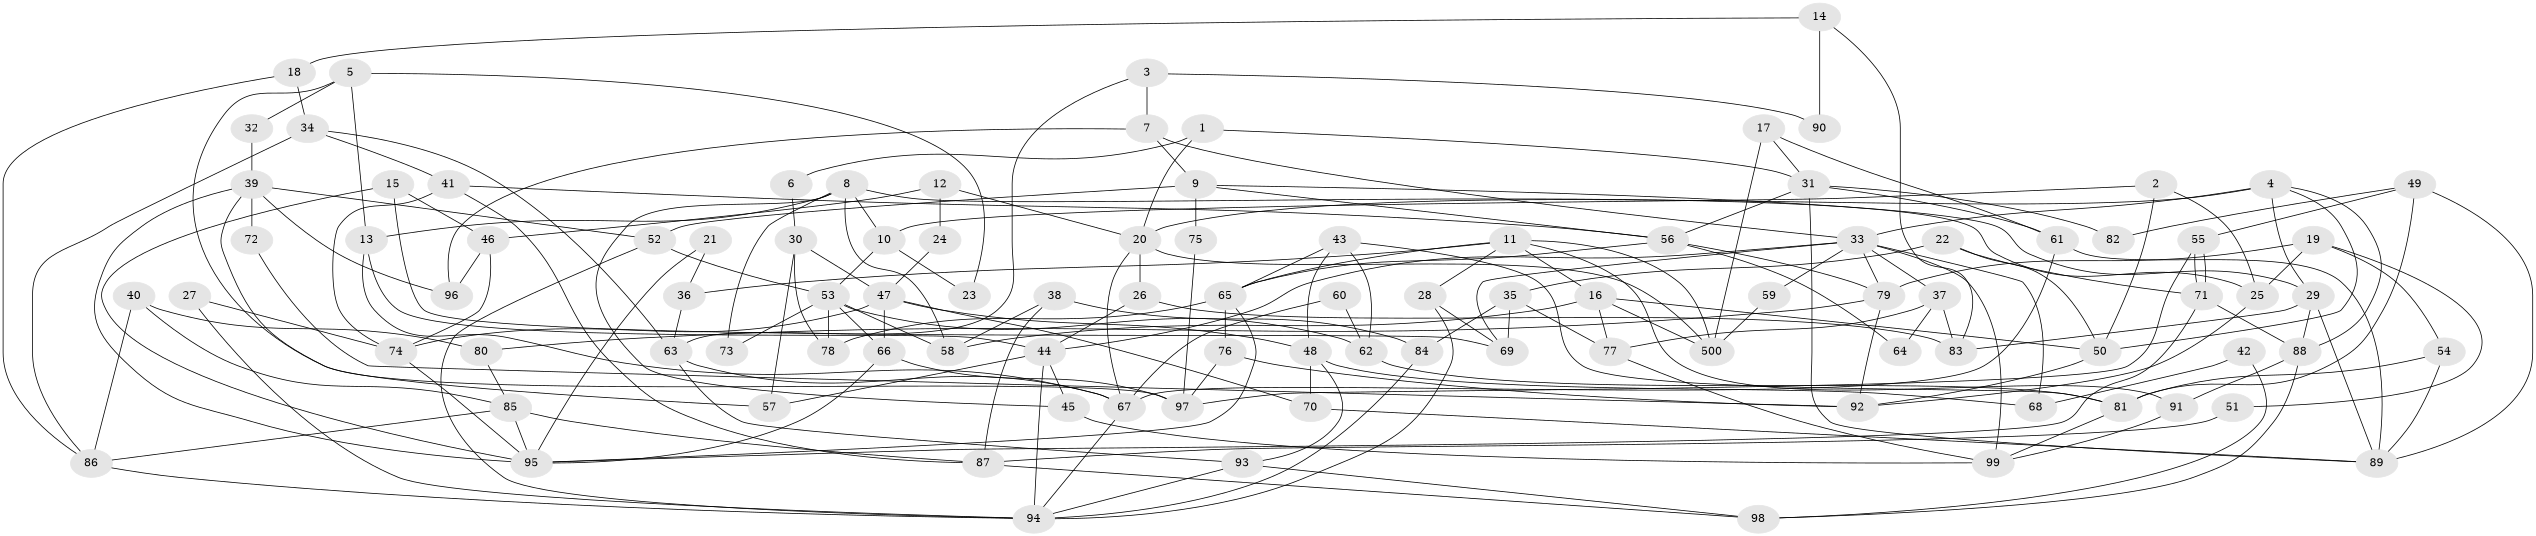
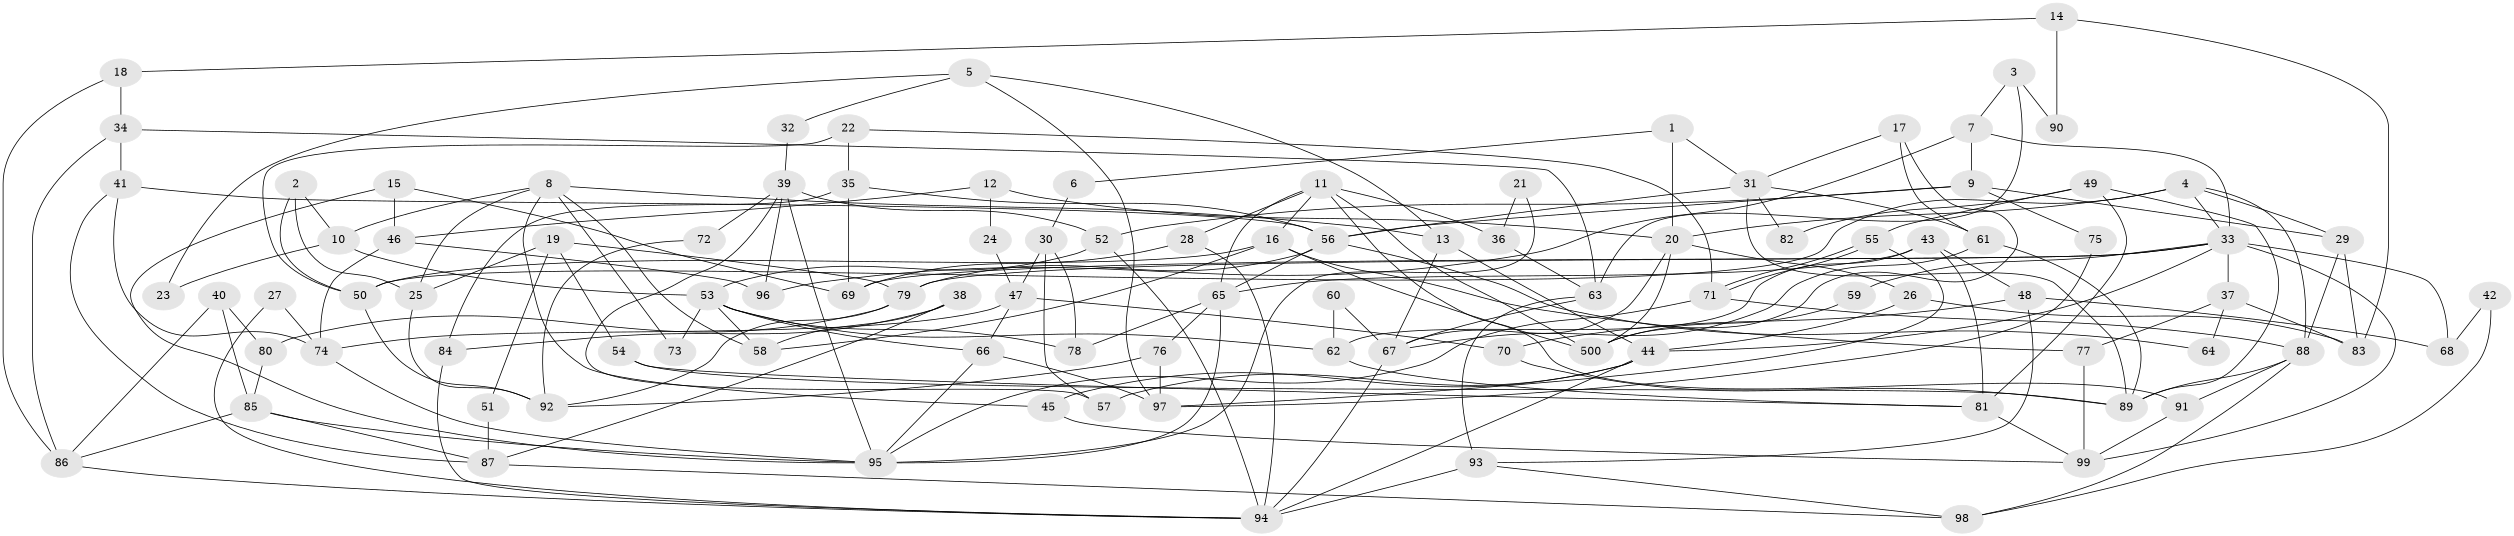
edge "47" -- "48": removed
edge "35" -- "77": now "35" -- "56"
edge "29" -- "89": now "88" -- "89"
